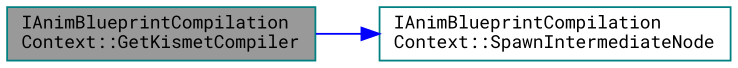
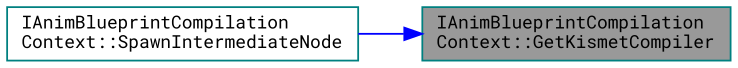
edge "IAnimBlueprintCompilation Context::GetKismetCompiler" -> "IAnimBlueprintCompilation Context::SpawnIntermediateNode": reversed
